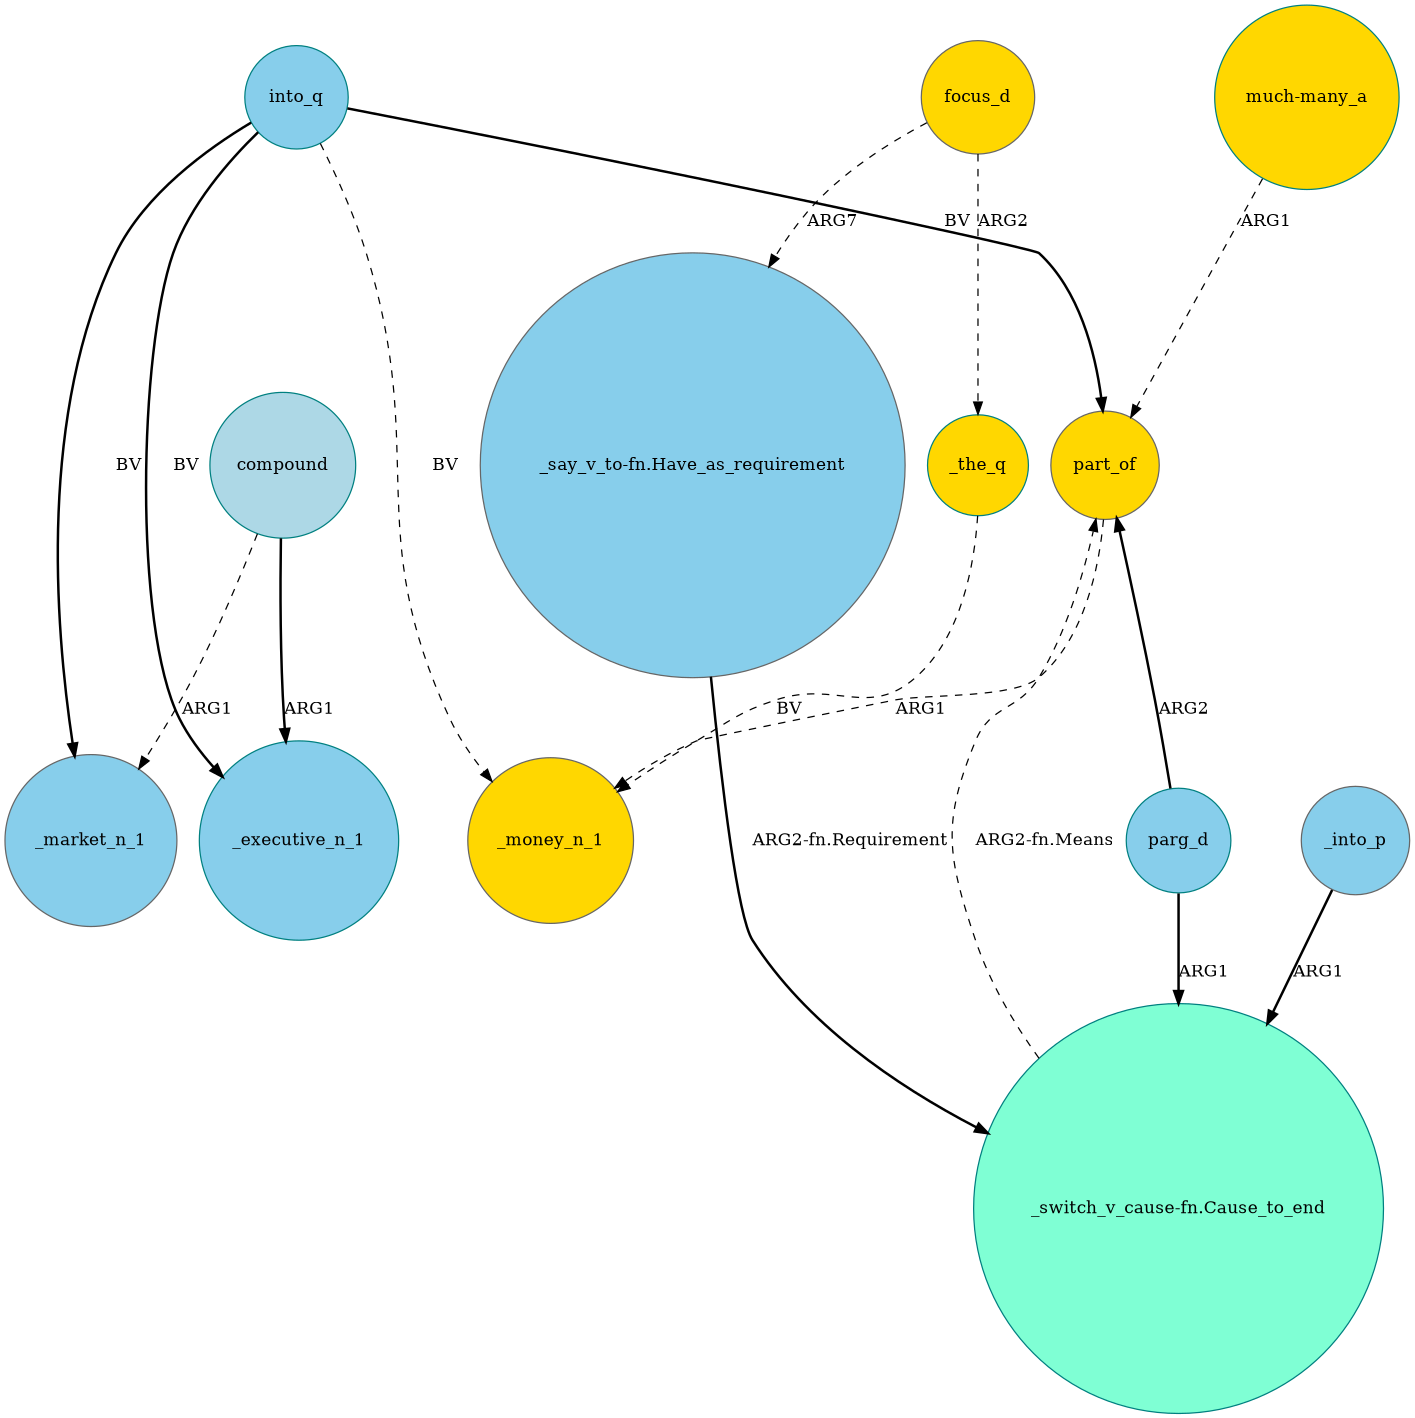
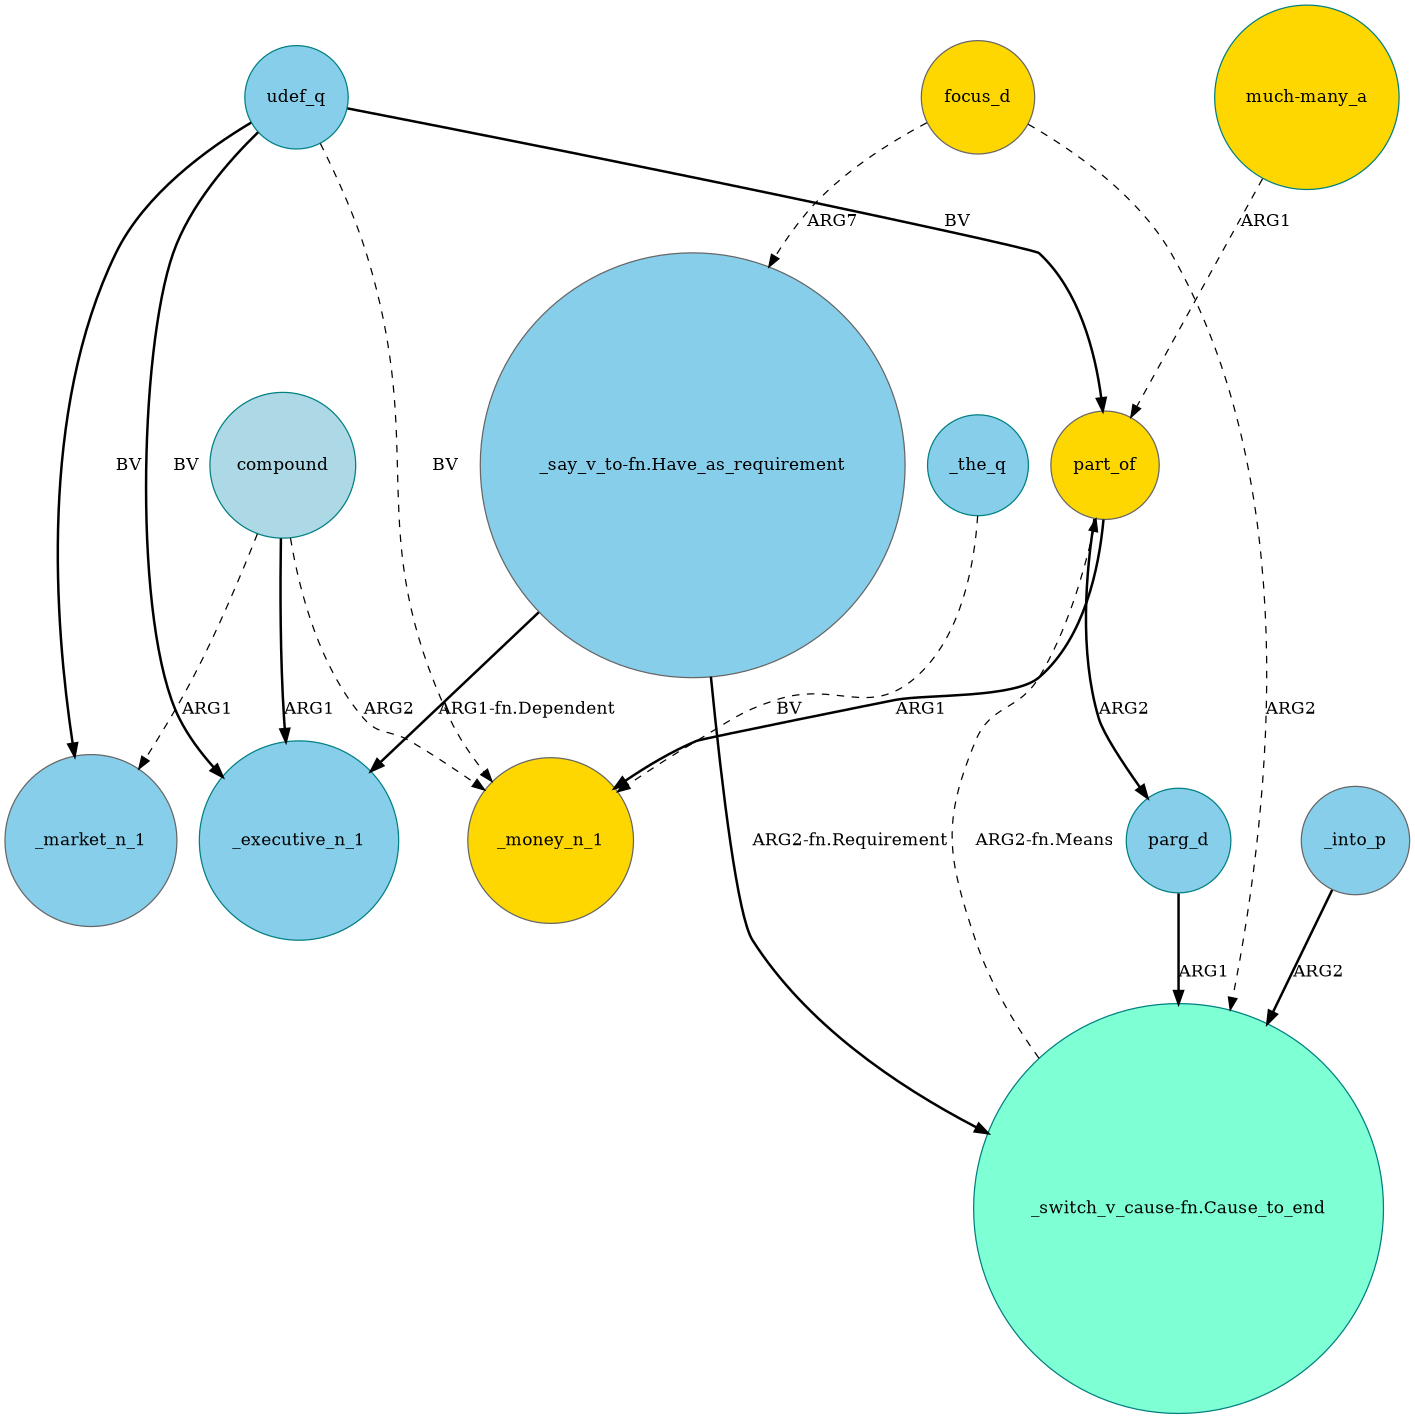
node "into_q": label "into_q" -> "udef_q"
edge "focus_d" -> "_the_q": now "focus_d" -> "_switch_v_cause-fn.Cause_to_end"
node "_the_q": fillcolor gold -> skyblue
edge "parg_d" -> "part_of": reversed
edge "_say_v_to-fn.Have_as_requirement" -> "_executive_n_1": added, label "ARG1-fn.Dependent"
edge "compound" -> "_money_n_1": added, label "ARG2"
edge "part_of" -> "_money_n_1": style dashed -> bold
edge "_into_p" -> "_switch_v_cause-fn.Cause_to_end": label "ARG1" -> "ARG2"
